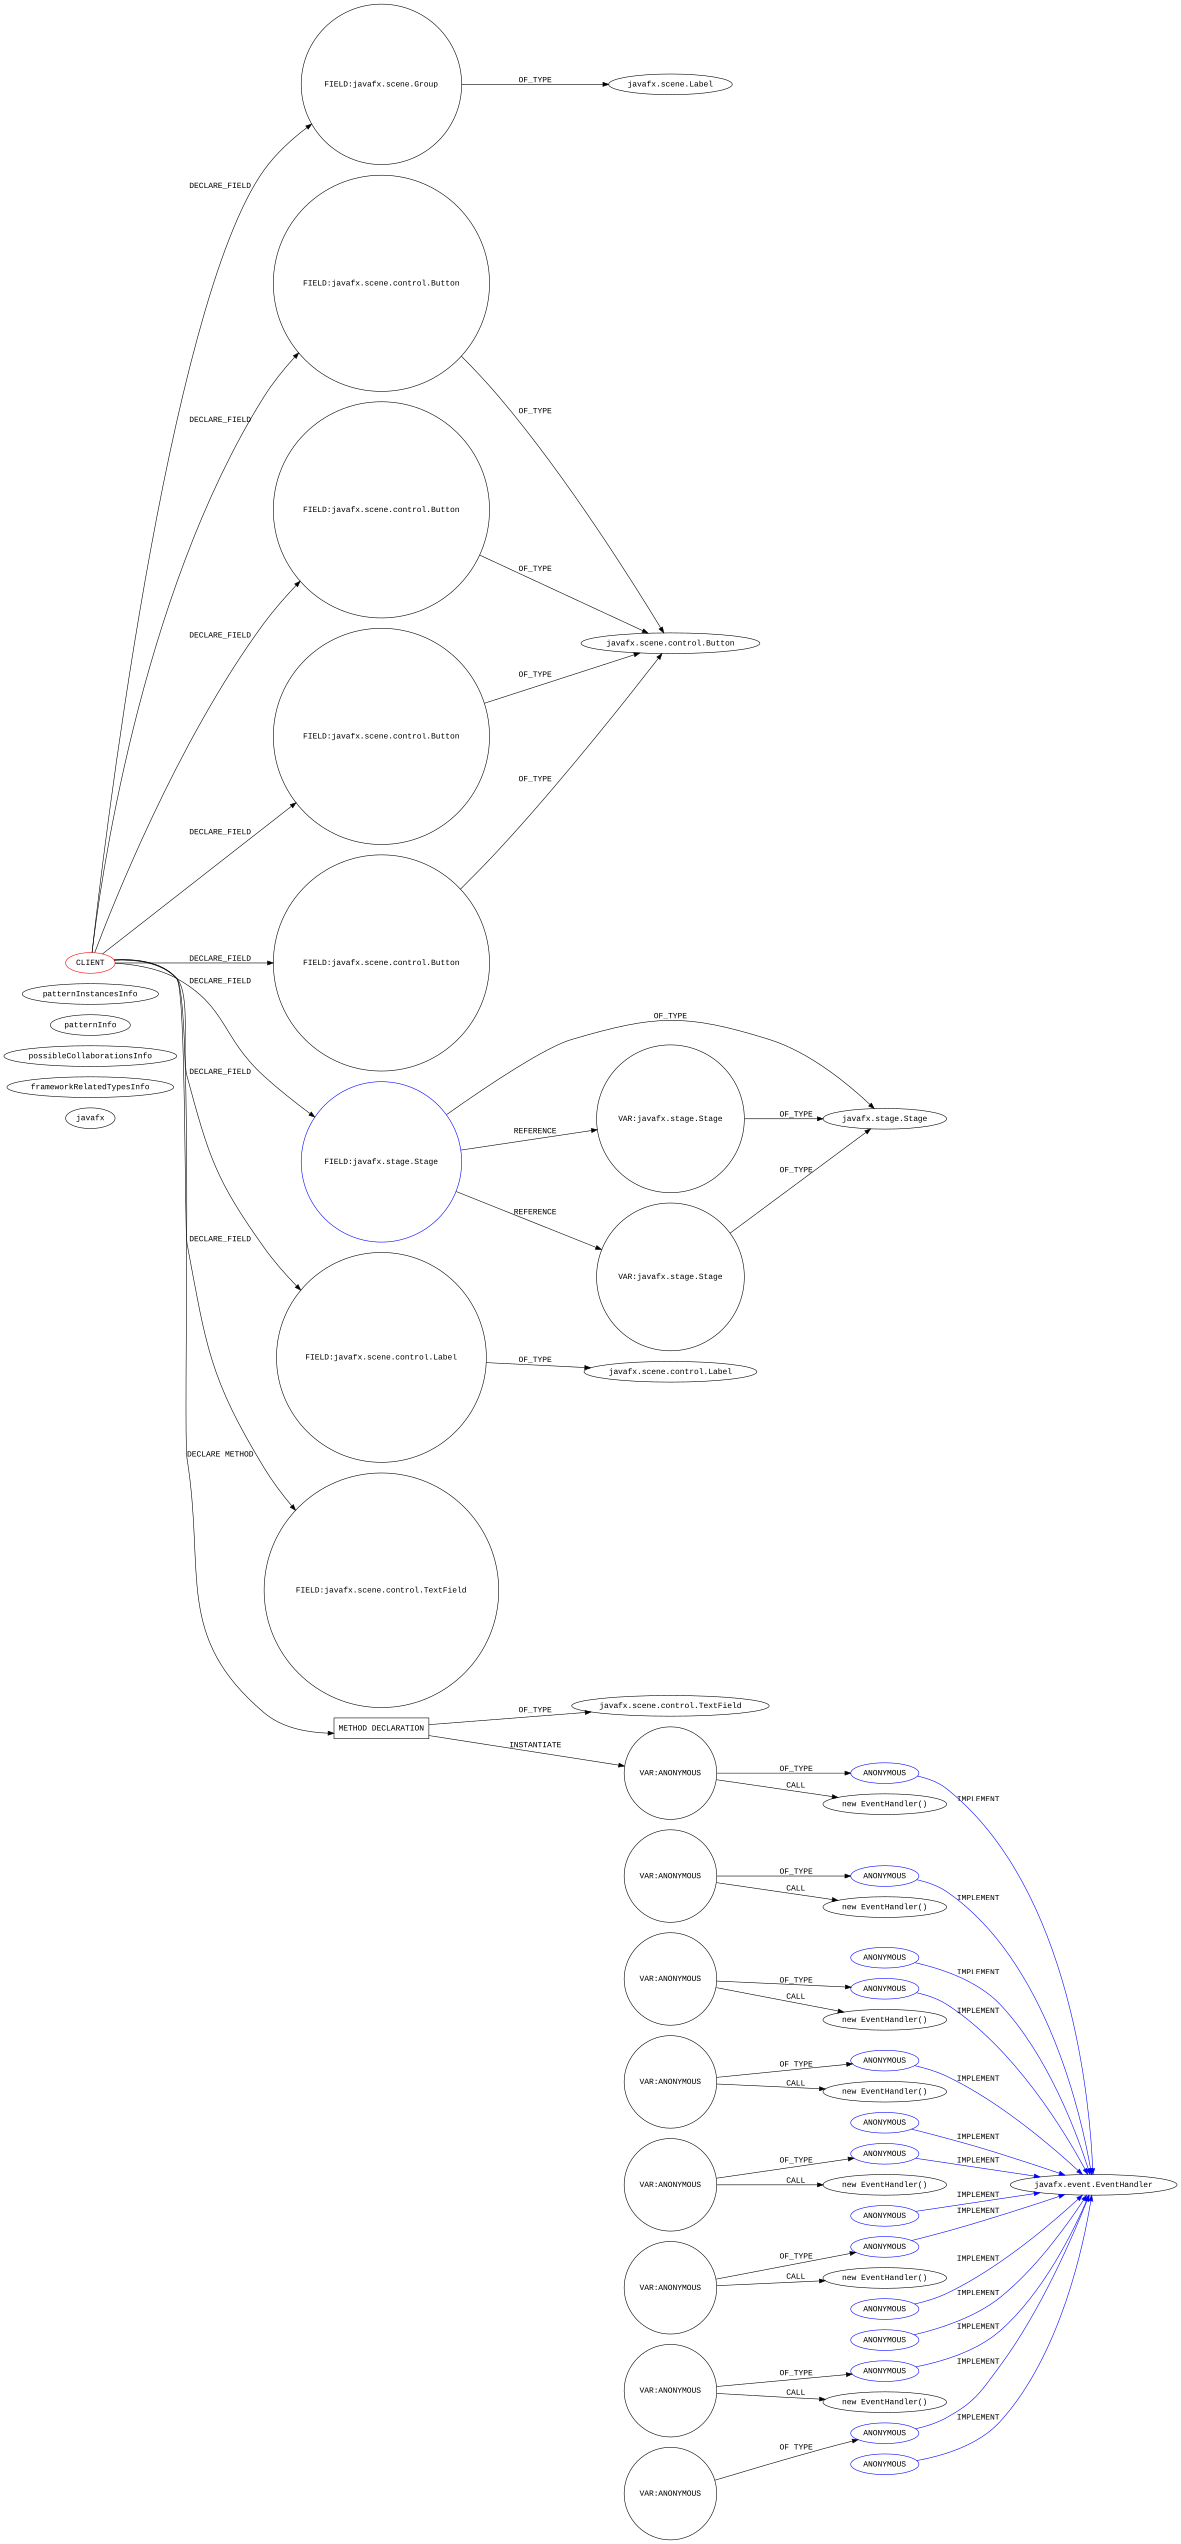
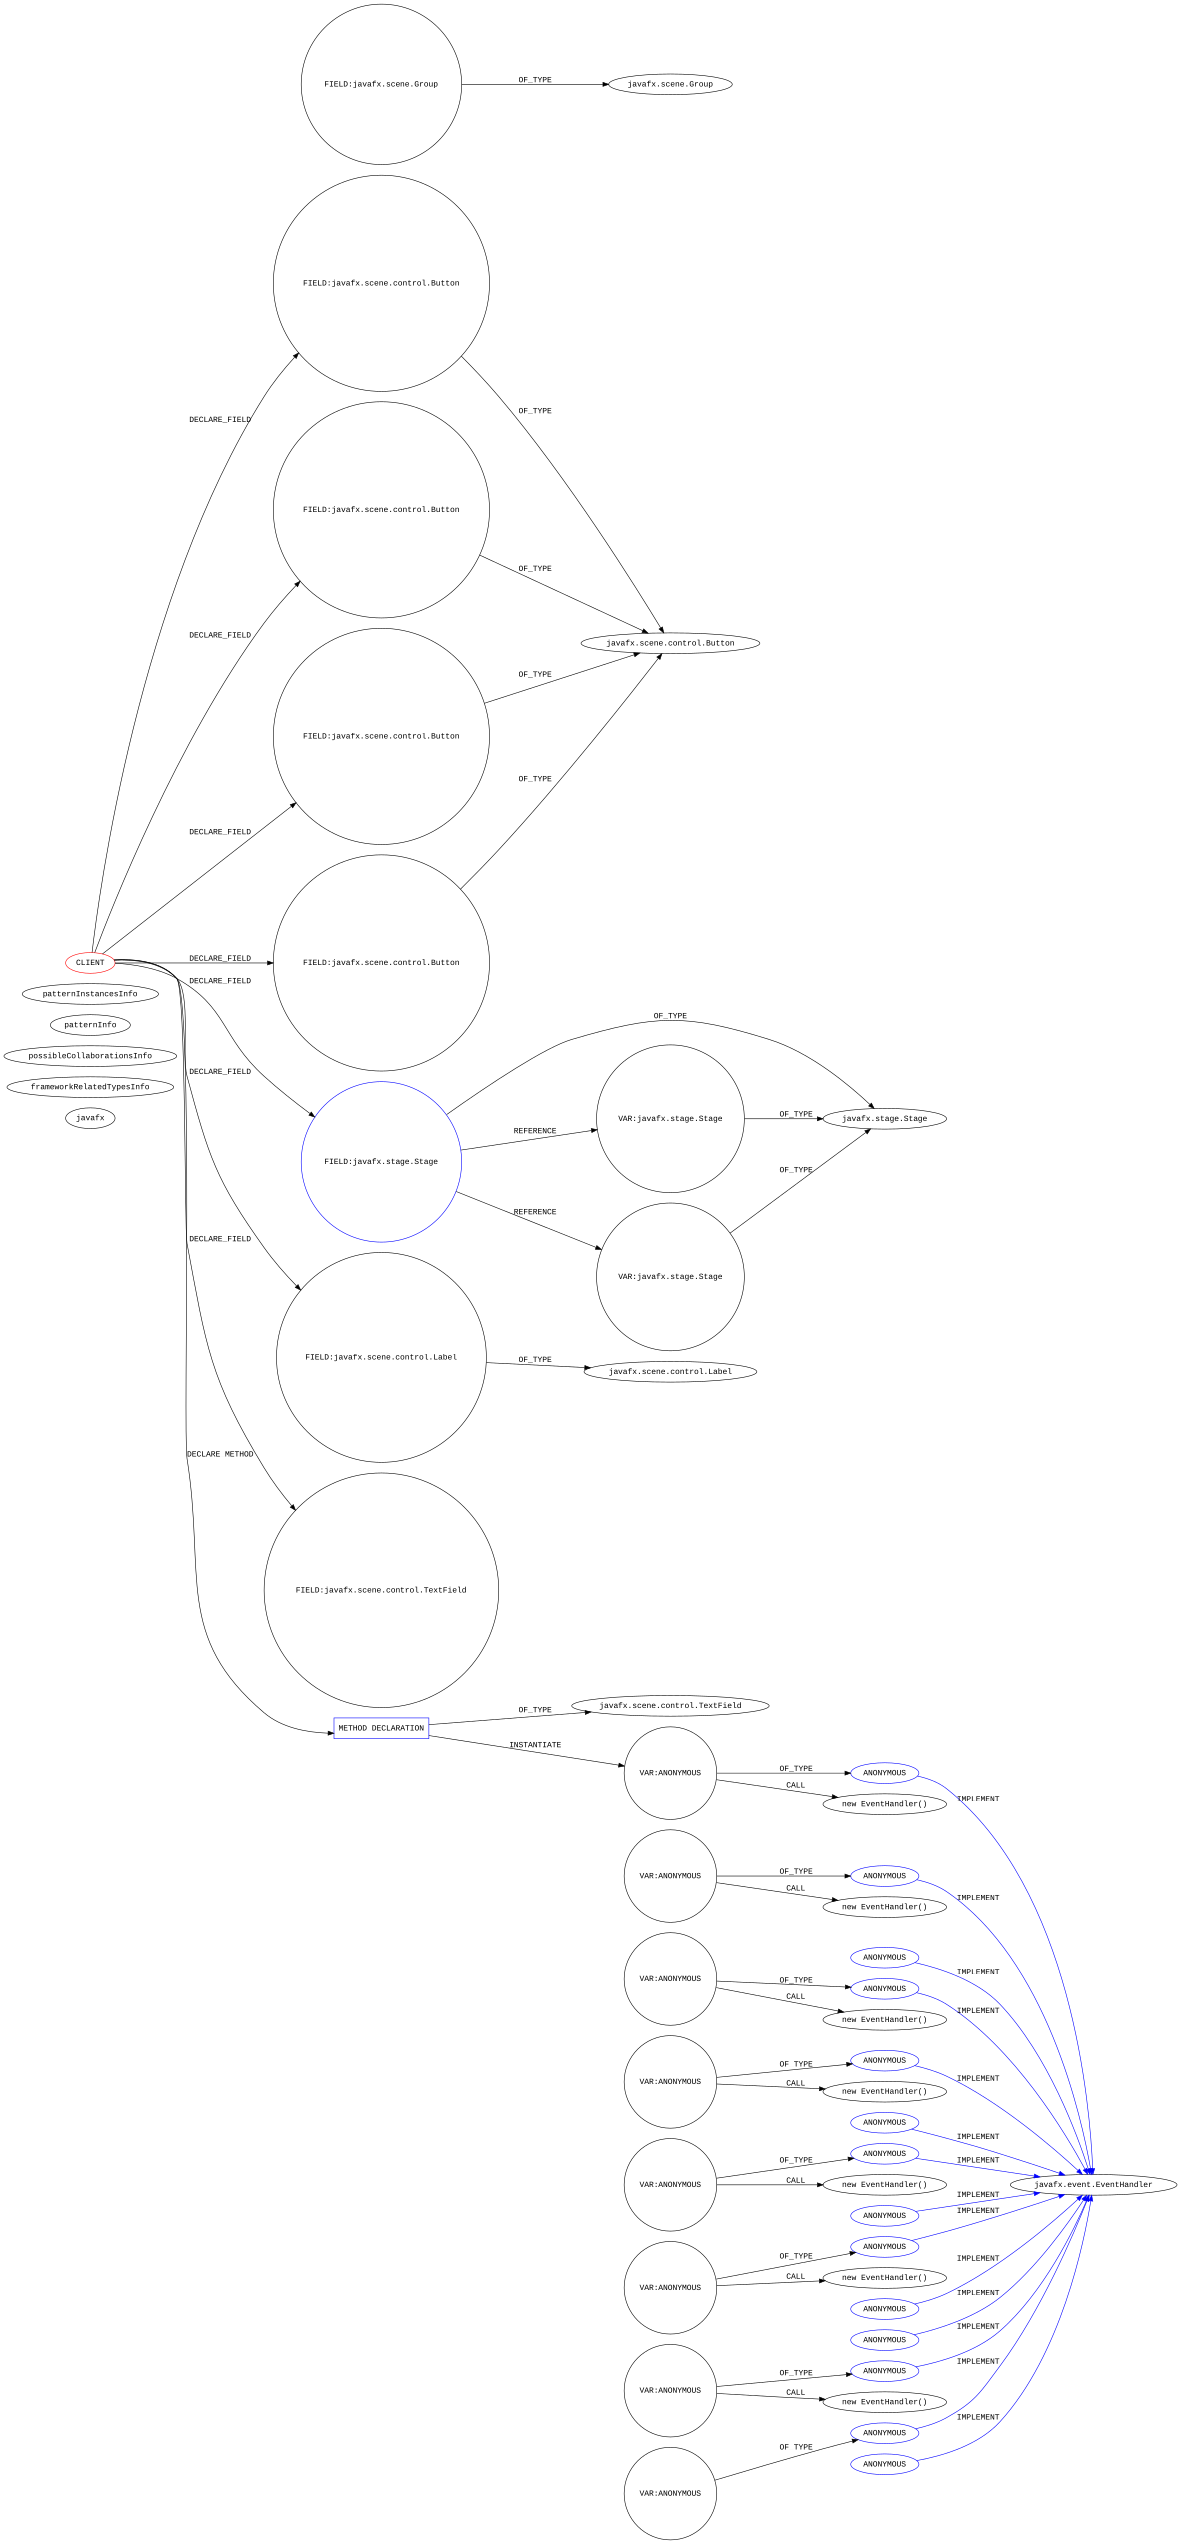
node "javafx.scene.Label": label "javafx.scene.Label" -> "javafx.scene.Group"
edge "CLIENT" -> "FIELD:javafx.scene.Group": removed, label "DECLARE_FIELD"
node "METHOD_DECLARATION": color black -> blue
